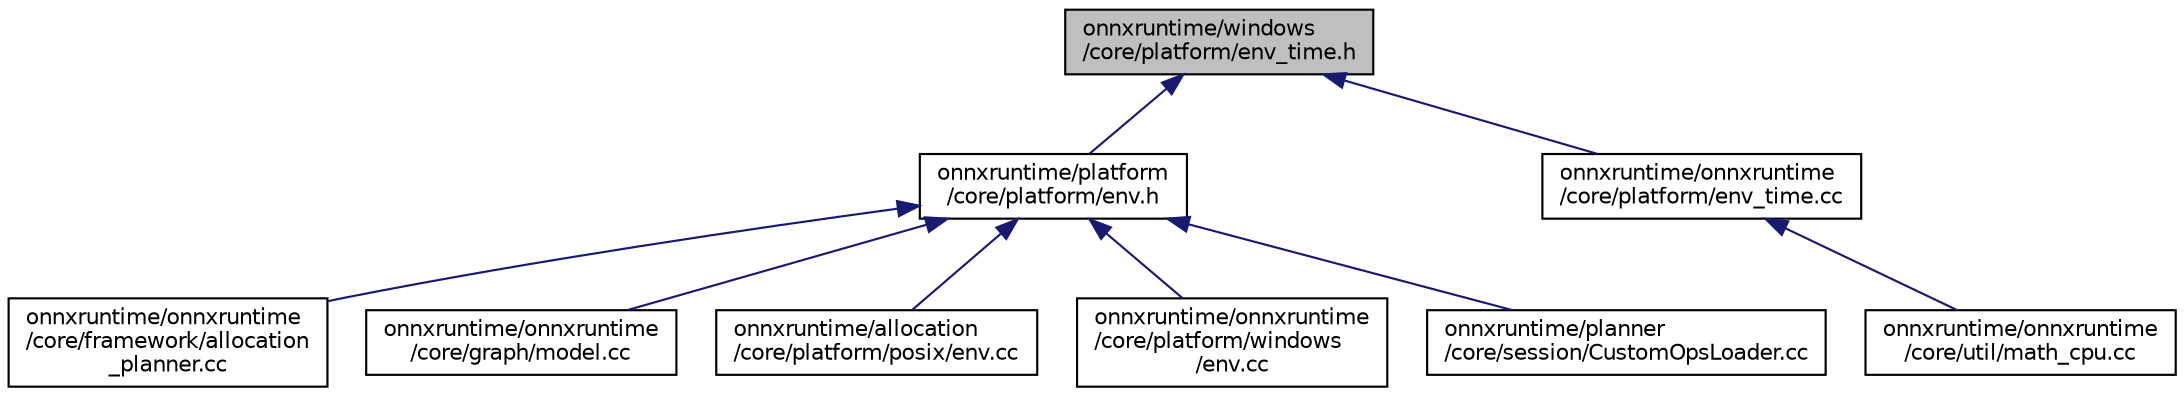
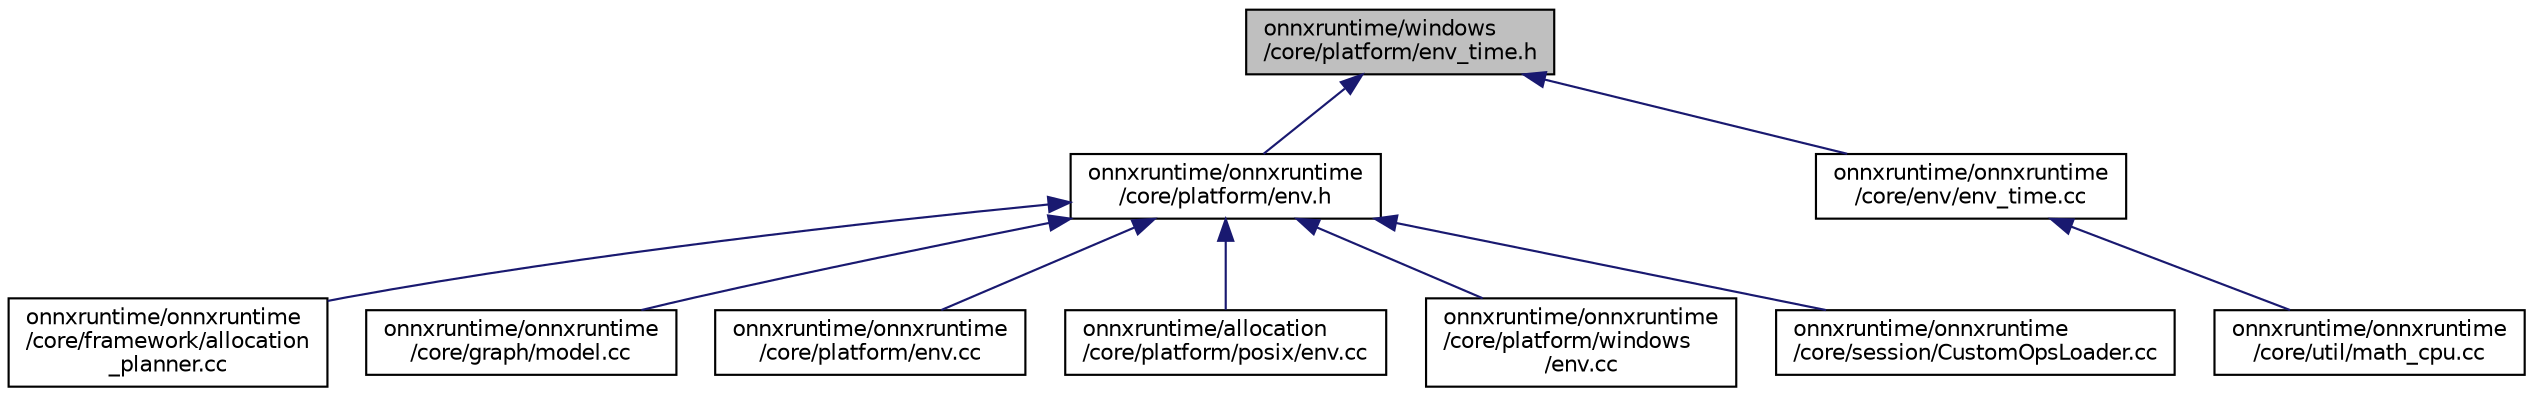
node "onnxruntime/platform /core/platform/env.h": label "onnxruntime/platform /core/platform/env.h" -> "onnxruntime/onnxruntime /core/platform/env.h"
node "onnxruntime/onnxruntime /core/platform/env_time.cc": label "onnxruntime/onnxruntime /core/platform/env_time.cc" -> "onnxruntime/onnxruntime /core/env/env_time.cc"
node "onnxruntime/onnxruntime /core/platform/env.cc": added
node "onnxruntime/planner /core/session/CustomOpsLoader.cc": label "onnxruntime/planner /core/session/CustomOpsLoader.cc" -> "onnxruntime/onnxruntime /core/session/CustomOpsLoader.cc"
